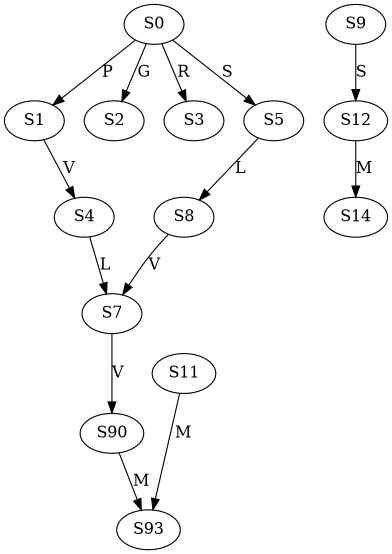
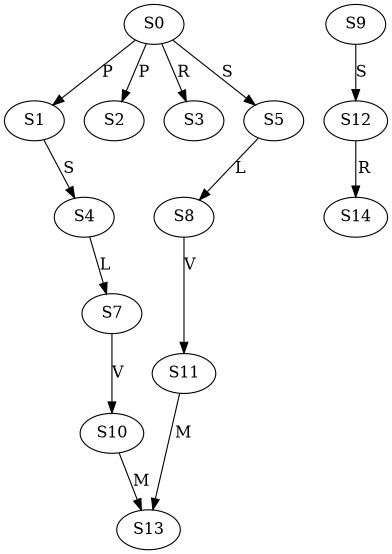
edge "S0" -> "S2": label "G" -> "P"
edge "S1" -> "S4": label "V" -> "S"
edge "S12" -> "S14": label "M" -> "R"
edge "S8" -> "S7": now "S8" -> "S11"
node "S90": label "S90" -> "S10"
node "S93": label "S93" -> "S13"
